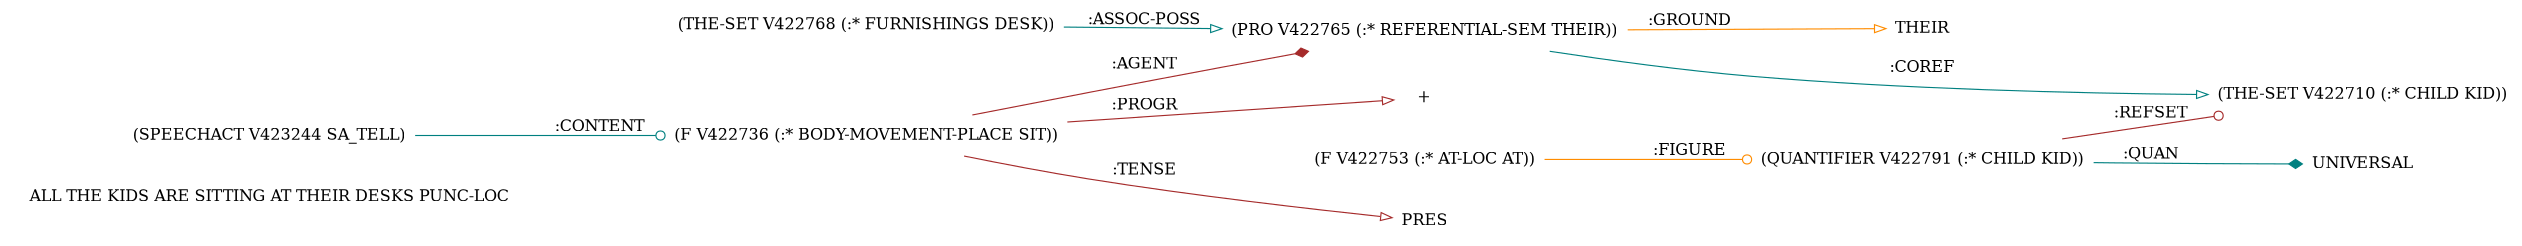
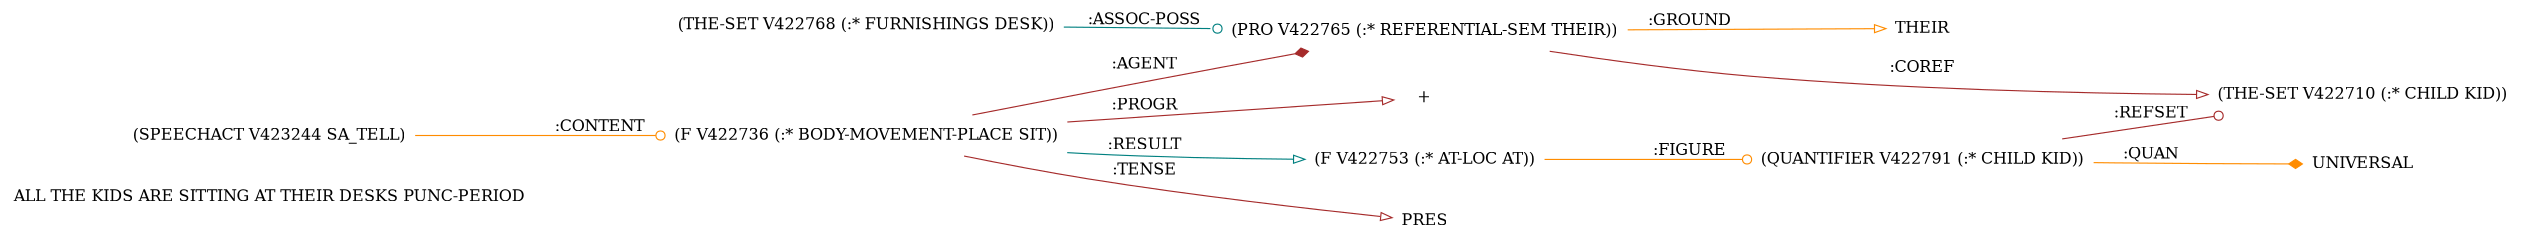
edge "(THE-SET V422768 (:* FURNISHINGS DESK))" -> "(PRO V422765 (:* REFERENTIAL-SEM THEIR))": arrowhead onormal -> odot
edge "(PRO V422765 (:* REFERENTIAL-SEM THEIR))" -> "(THE-SET V422710 (:* CHILD KID))": color teal -> brown
edge "(SPEECHACT V423244 SA_TELL)" -> "(F V422736 (:* BODY-MOVEMENT-PLACE SIT))": color teal -> darkorange
edge "(F V422736 (:* BODY-MOVEMENT-PLACE SIT))" -> "(F V422753 (:* AT-LOC AT))": added, label ":RESULT"
edge "(QUANTIFIER V422791 (:* CHILD KID))" -> "UNIVERSAL": color teal -> darkorange
node "ALL THE KIDS ARE SITTING AT THEIR DESKS PUNC-LOC": label "ALL THE KIDS ARE SITTING AT THEIR DESKS PUNC-LOC" -> "ALL THE KIDS ARE SITTING AT THEIR DESKS PUNC-PERIOD"
